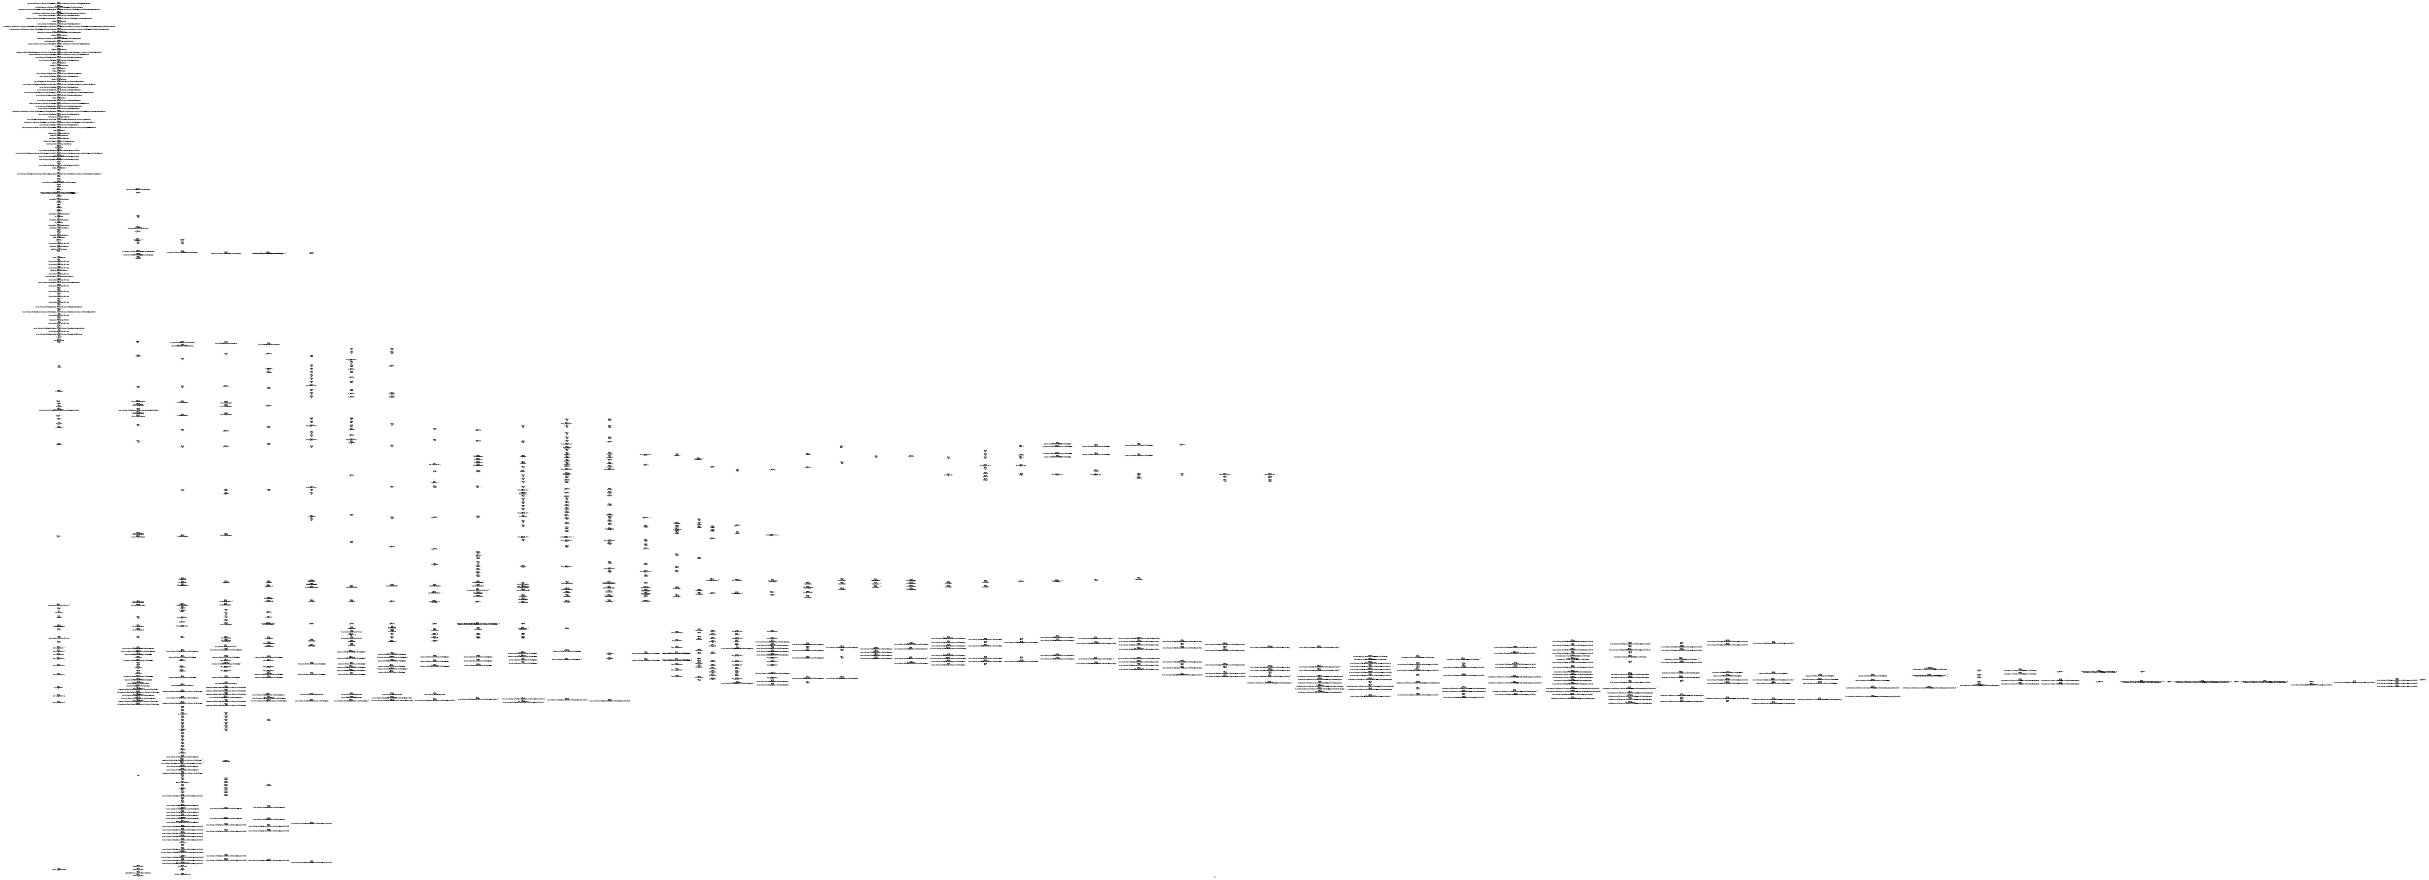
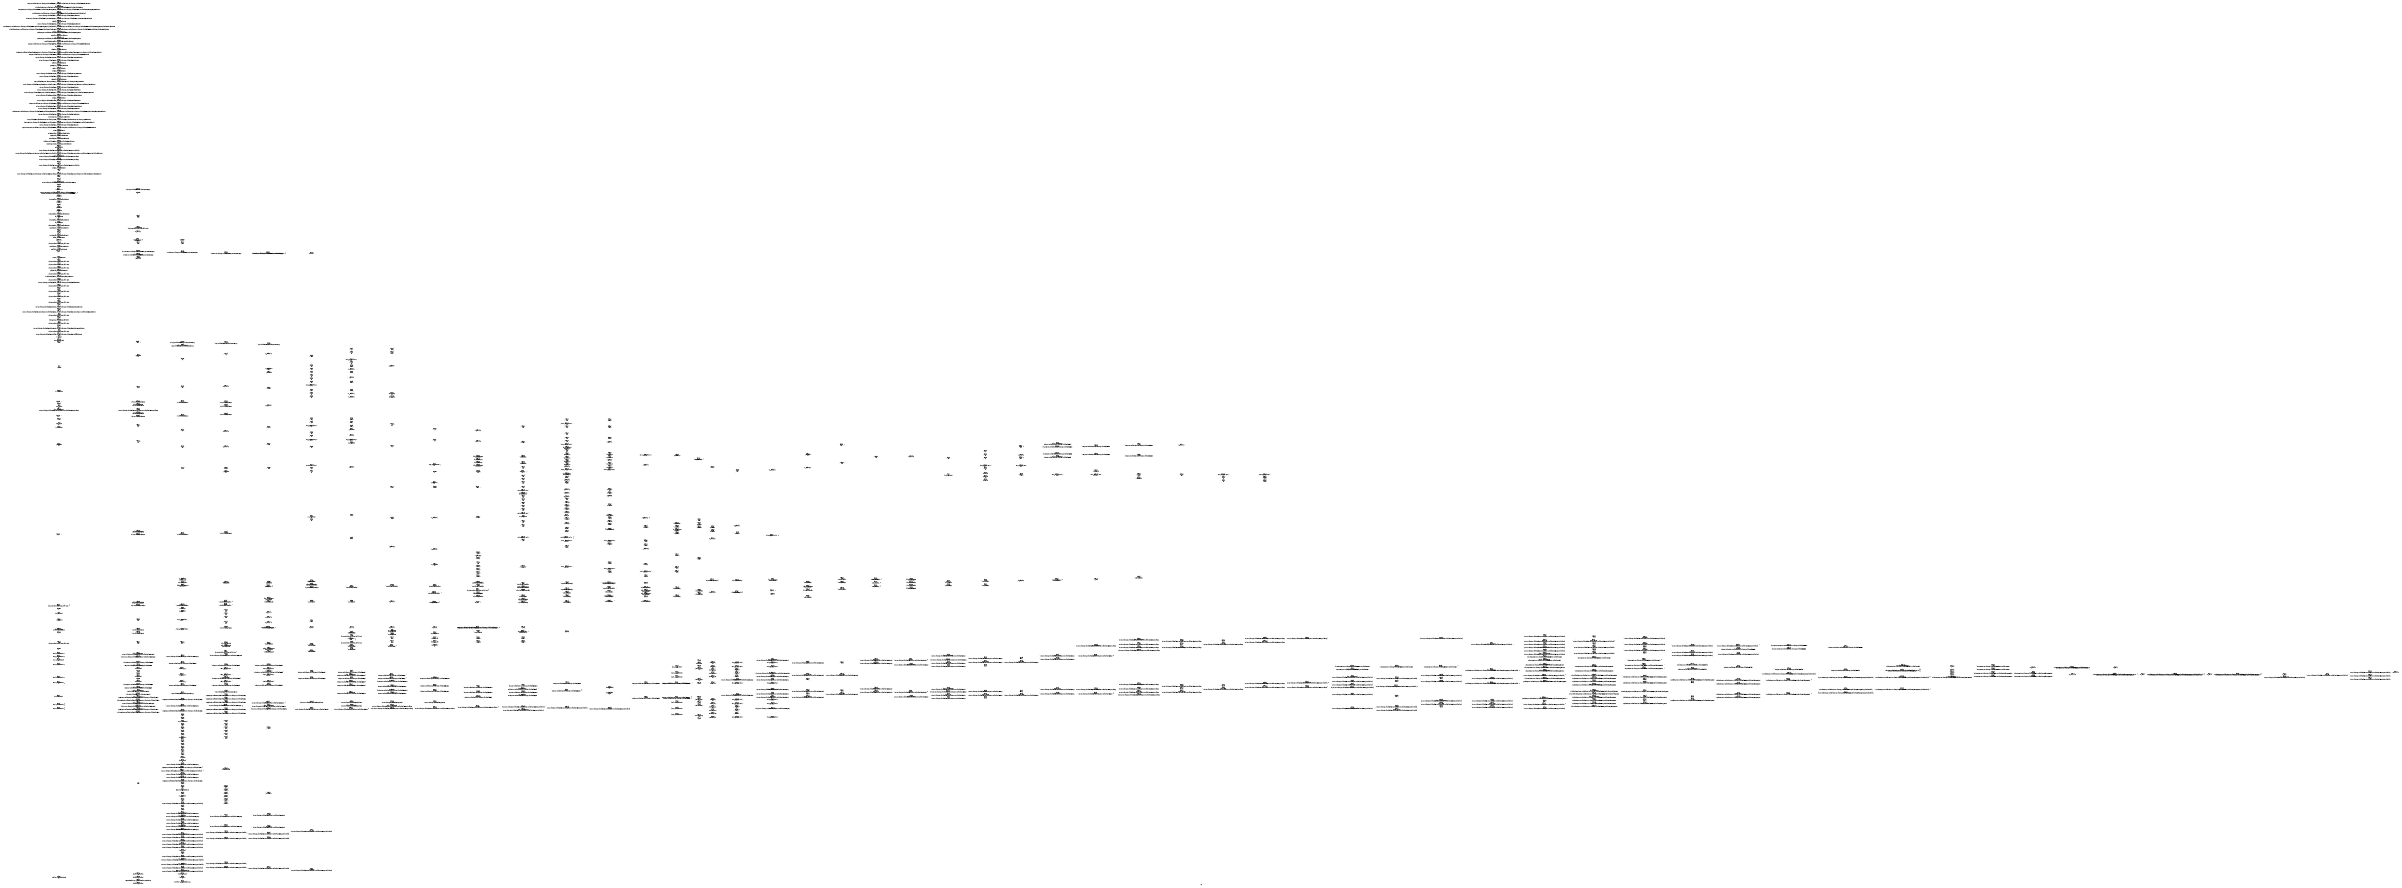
node "NodeID: 479": added
node "NodeID: 443": removed
